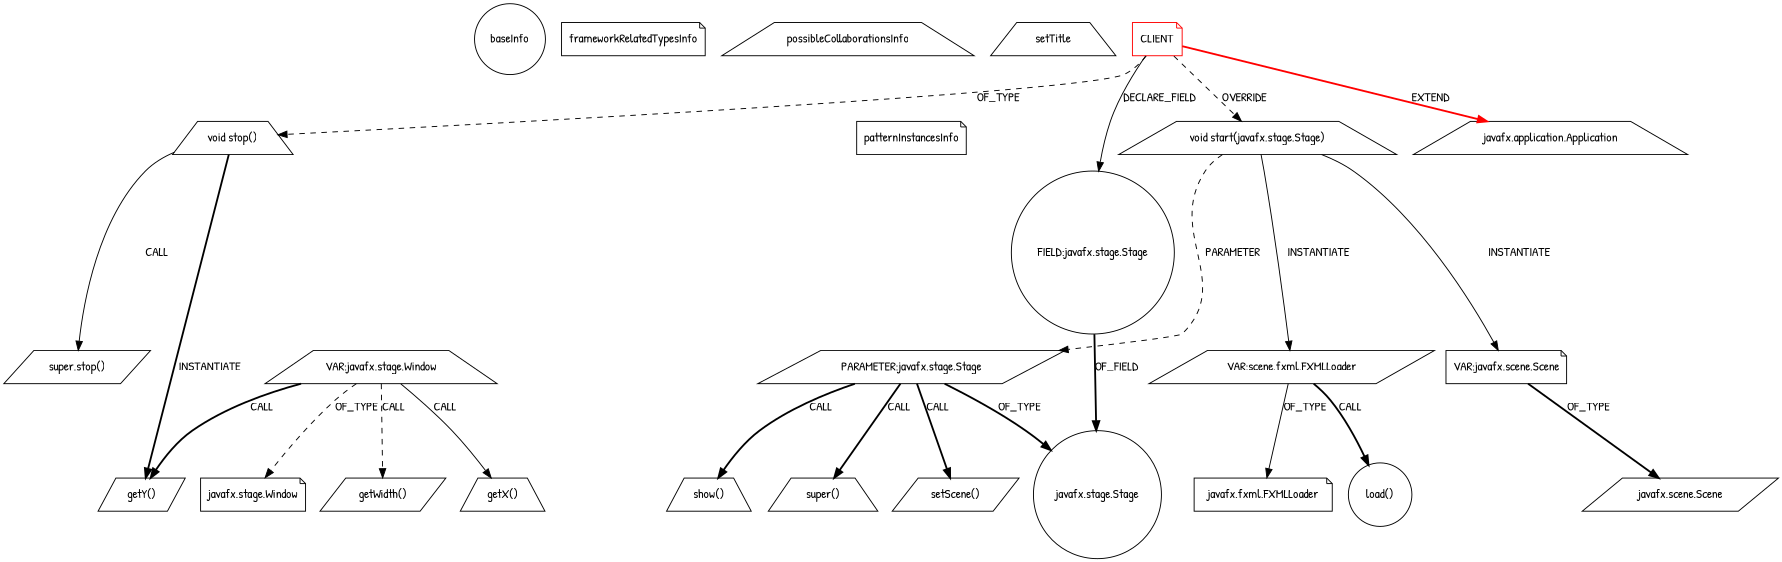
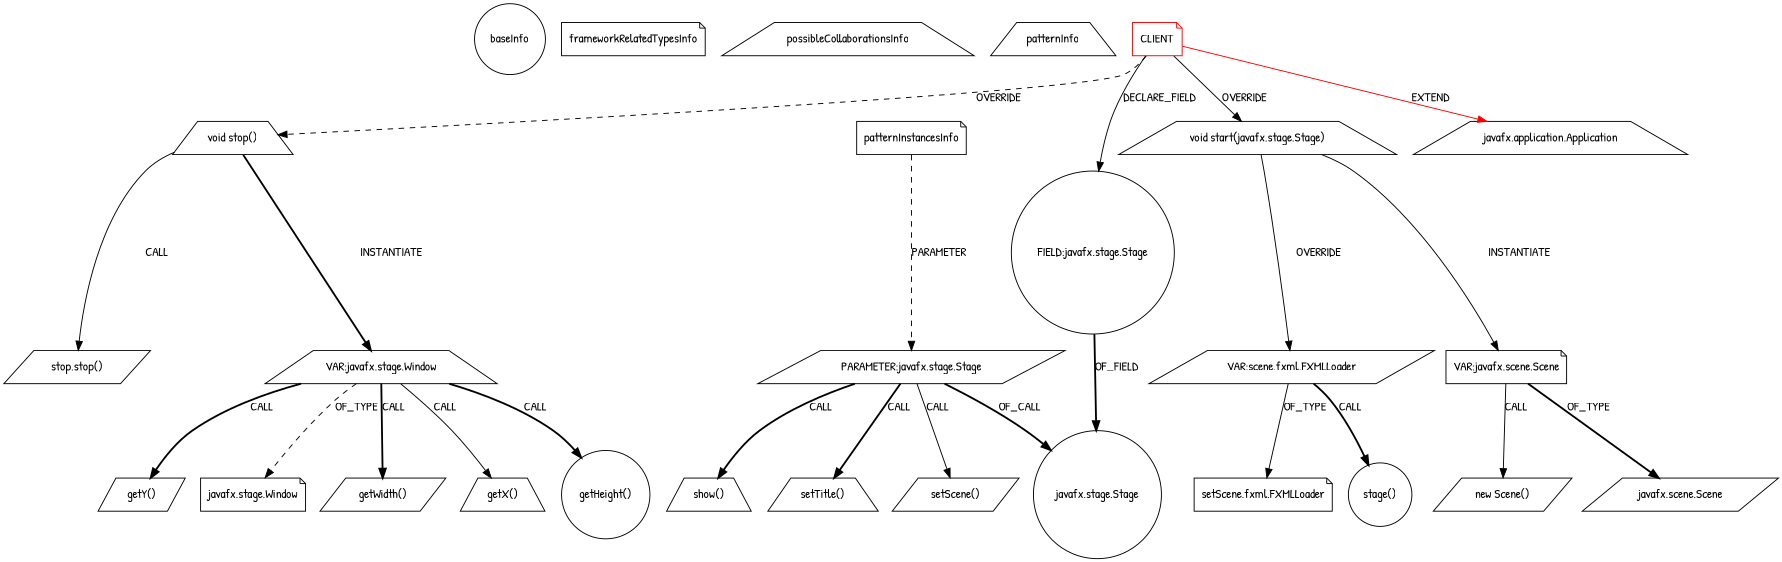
node "setTitle": label "setTitle" -> "patternInfo"
edge "CLIENT" -> "javafx.application.Application": style bold -> solid
edge "CLIENT" -> "void start(javafx.stage.Stage)": style dashed -> solid
edge "CLIENT" -> "void stop()": label "OF_TYPE" -> "OVERRIDE"
edge "void start(javafx.stage.Stage)" -> "VAR:scene.fxml.FXMLLoader": label "INSTANTIATE" -> "OVERRIDE"
edge "void start(javafx.stage.Stage)" -> "PARAMETER:javafx.stage.Stage": now "patternInstancesInfo" -> "PARAMETER:javafx.stage.Stage"
edge "void stop()" -> "getY()": now "void stop()" -> "VAR:javafx.stage.Window"
node "super.stop()": label "super.stop()" -> "stop.stop()"
edge "PARAMETER:javafx.stage.Stage" -> "javafx.stage.Stage": label "OF_TYPE" -> "OF_CALL"
edge "VAR:javafx.stage.Window" -> "getWidth()": style dashed -> bold
edge "PARAMETER:javafx.stage.Stage" -> "setScene()": style bold -> solid
node "getHeight()": added
node "super()": label "super()" -> "setTitle()"
node "javafx.fxml.FXMLLoader": label "javafx.fxml.FXMLLoader" -> "setScene.fxml.FXMLLoader"
node "load()": label "load()" -> "stage()"
node "new Scene()": added
